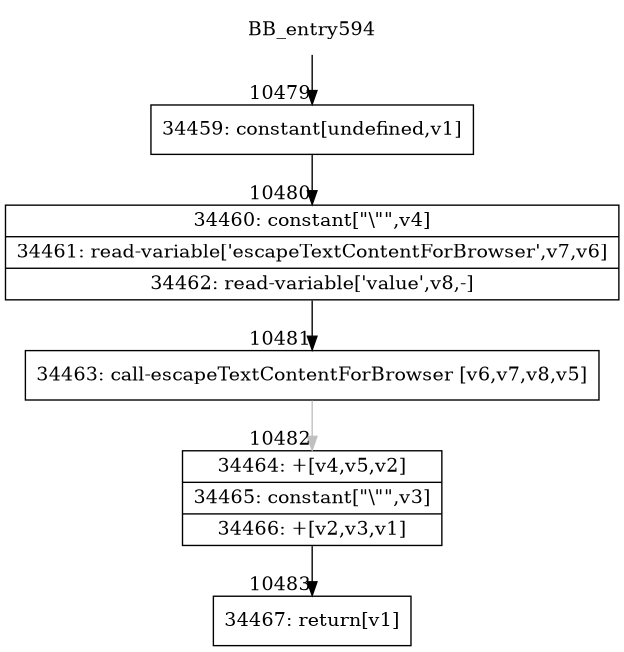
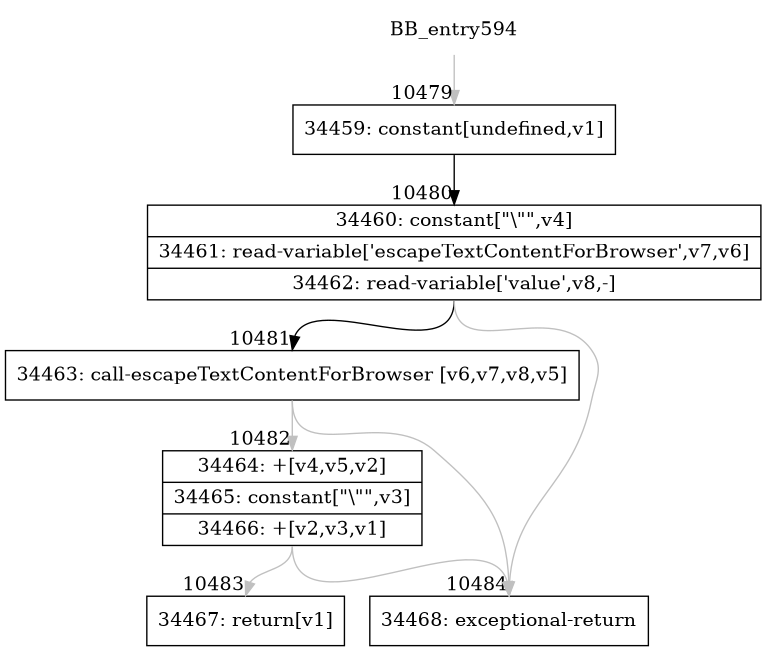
edge "BB_entry594" -> "34459: constant[undefined,v1]": color black -> gray
edge "34464: +[v4,v5,v2]" -> "34467: return[v1]": color black -> gray
node "34468: exceptional-return": added
